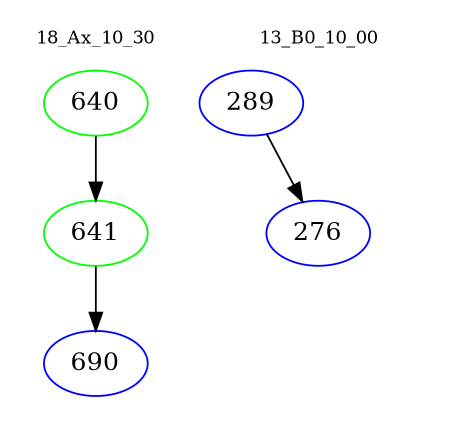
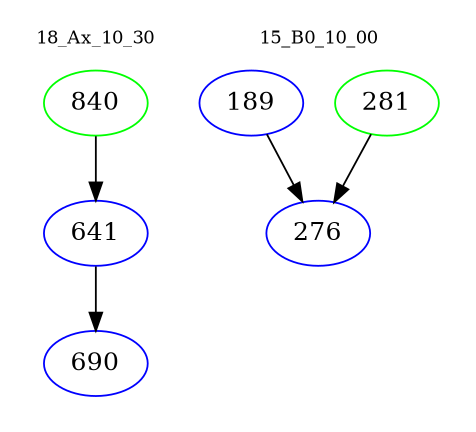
cluster "13_B0_10_00": label "13_B0_10_00" -> "15_B0_10_00"
node "640": label "640" -> "840"
node "289": label "289" -> "189"
node "281": added
node "641": color green -> blue
